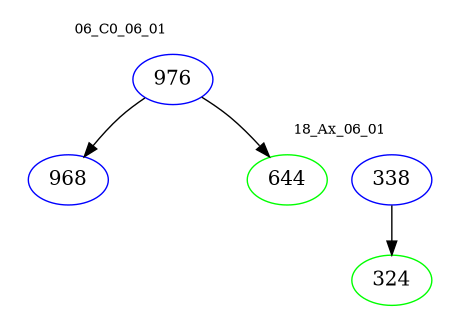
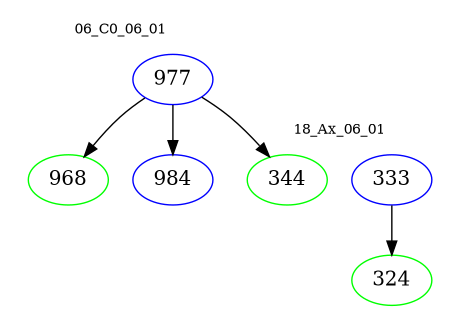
node "976": label "976" -> "977"
node "968": color blue -> green
node "984": added
node "644": label "644" -> "344"
node "338": label "338" -> "333"
